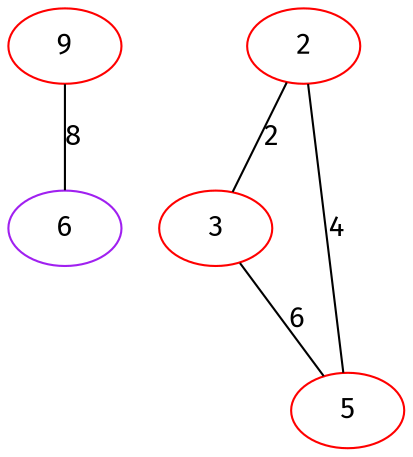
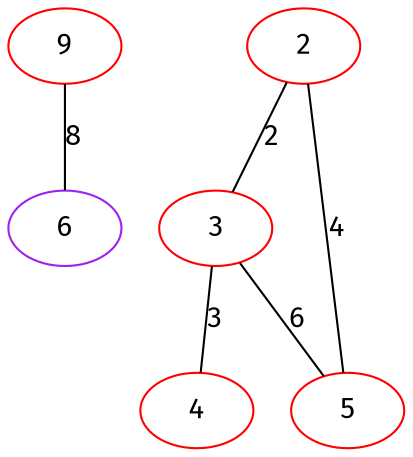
node "4": added
